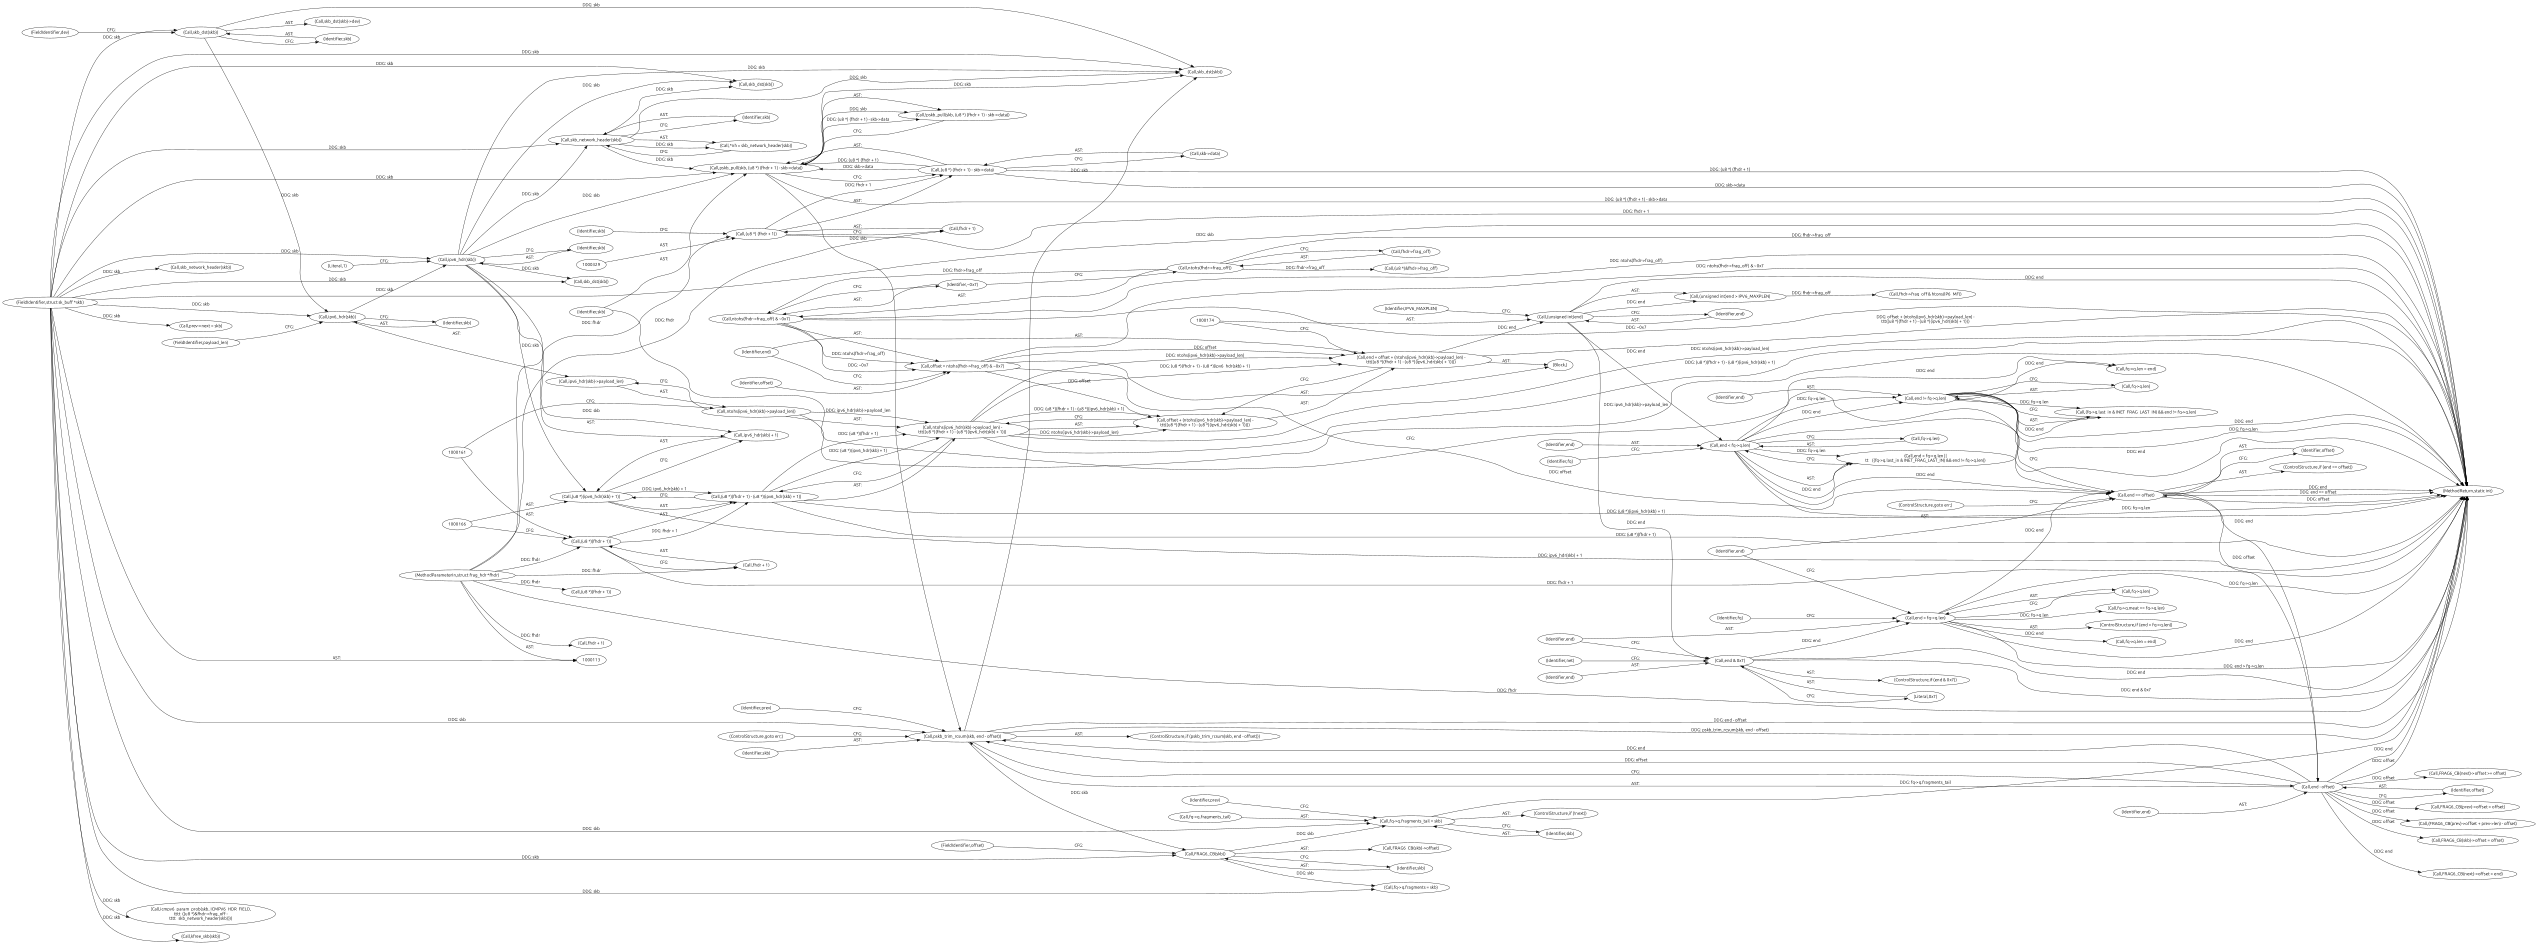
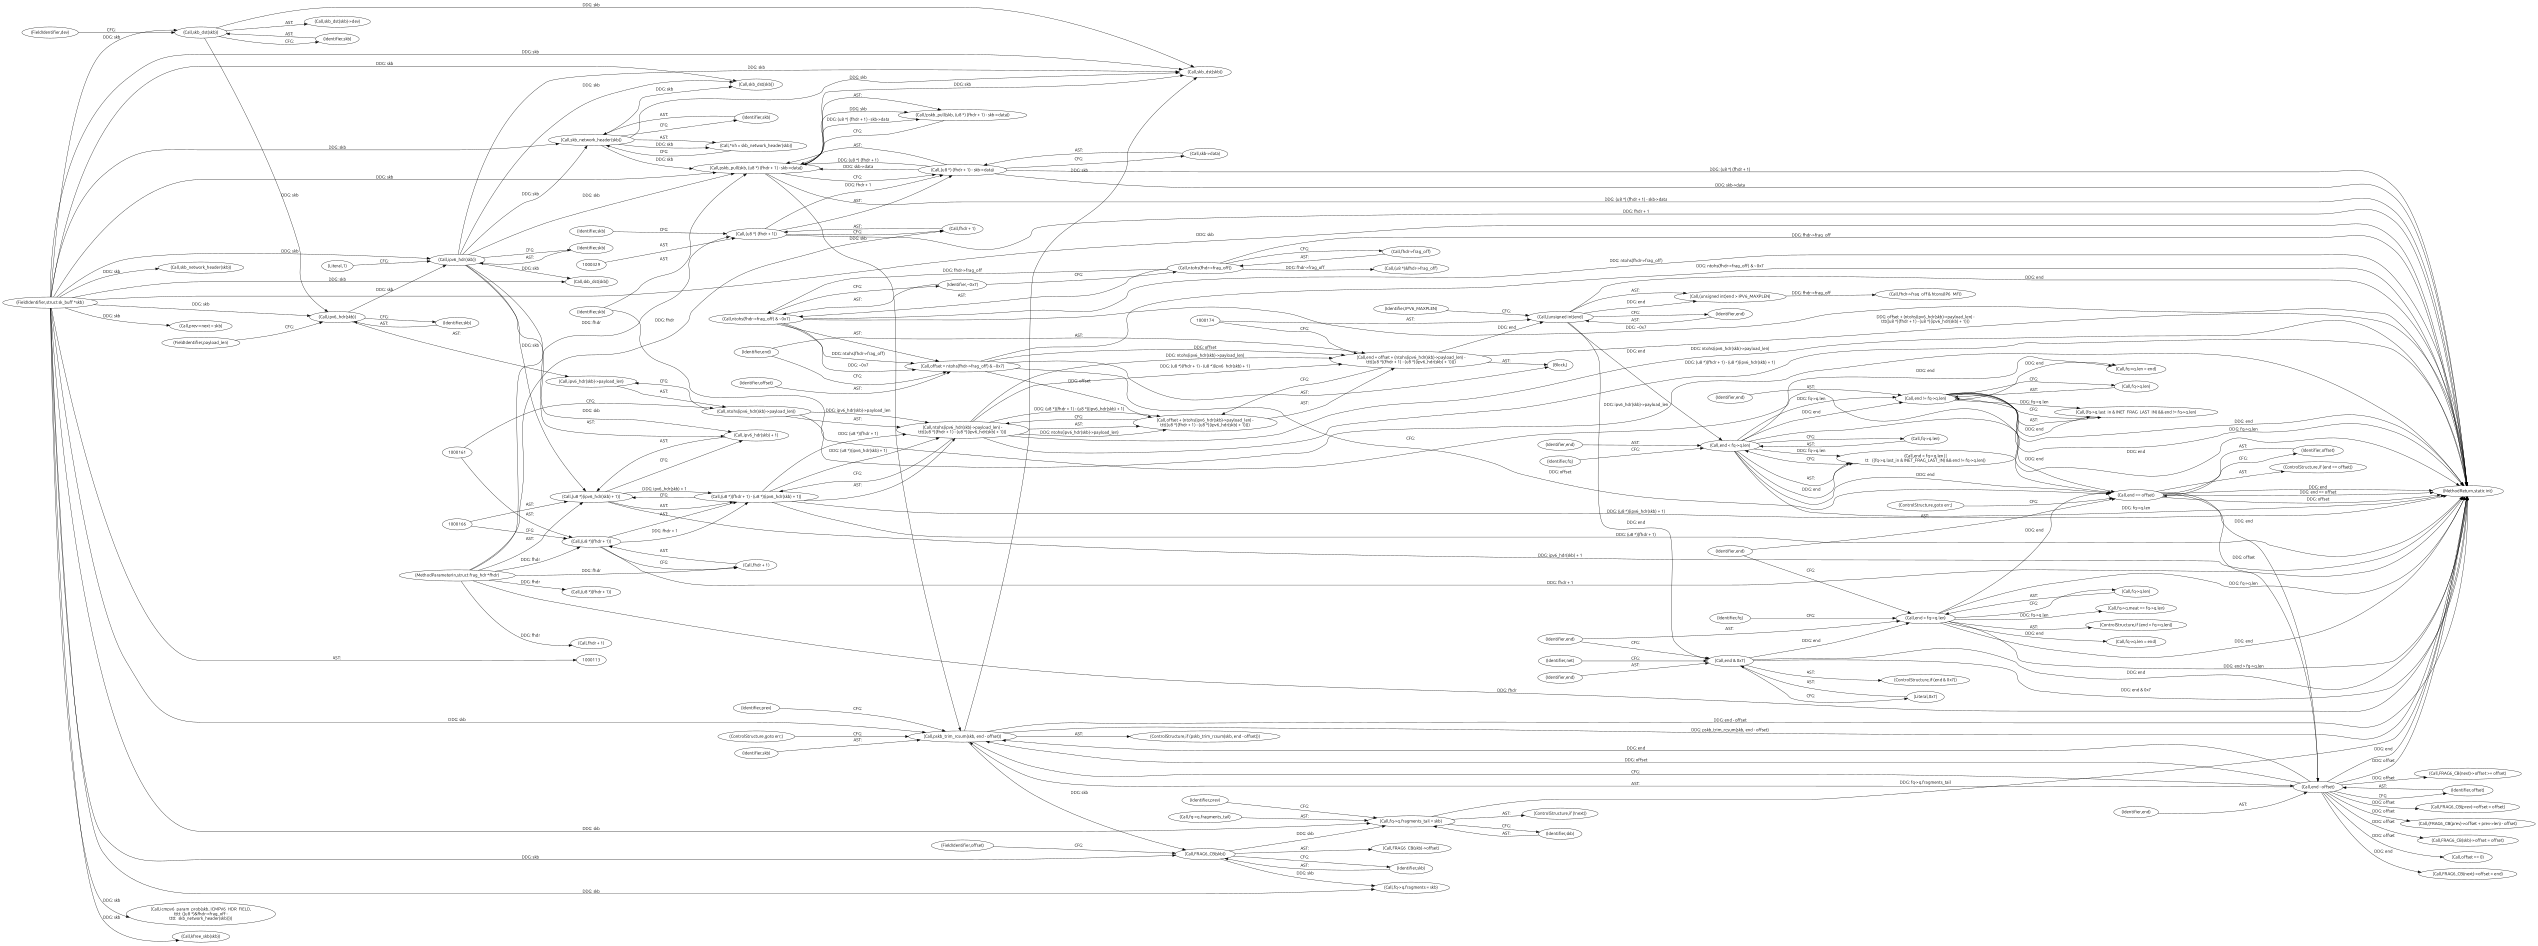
edge "(Call,end != fq->q.len)" -> "(Call,end == offset)": label "CFG: " -> "DDG: end"
edge "(MethodParameterIn,struct frag_hdr *fhdr)" -> "1000113": now "(MethodParameterIn,struct frag_hdr *fhdr)" -> "(Call,(u8 *)(ipv6_hdr(skb) + 1))"
node "(Call,offset == 0)": added
